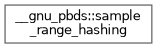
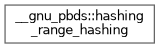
node "__gnu_pbds::sample _range_hashing": label "__gnu_pbds::sample _range_hashing" -> "__gnu_pbds::hashing _range_hashing"
